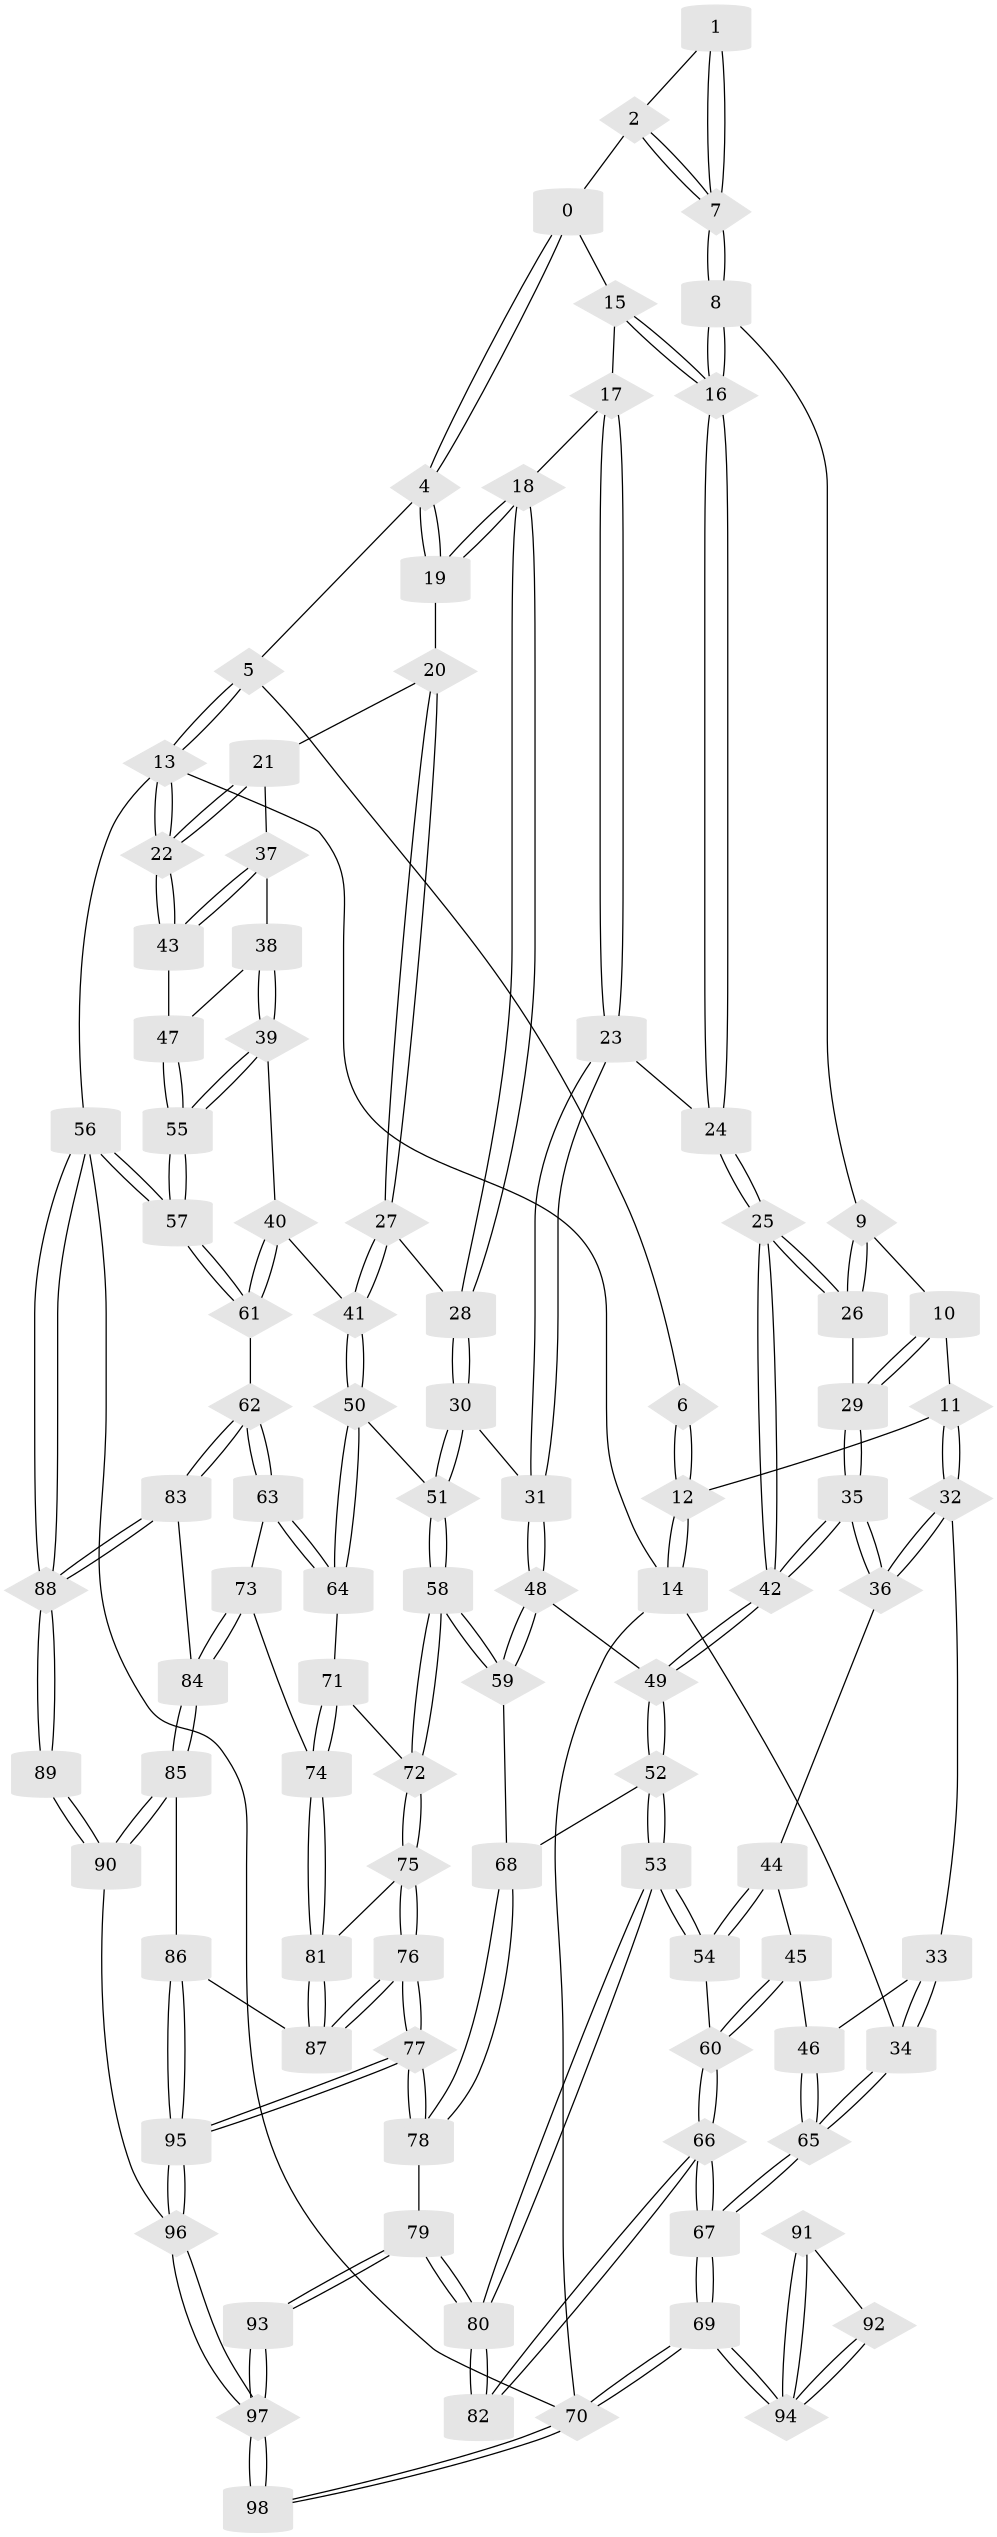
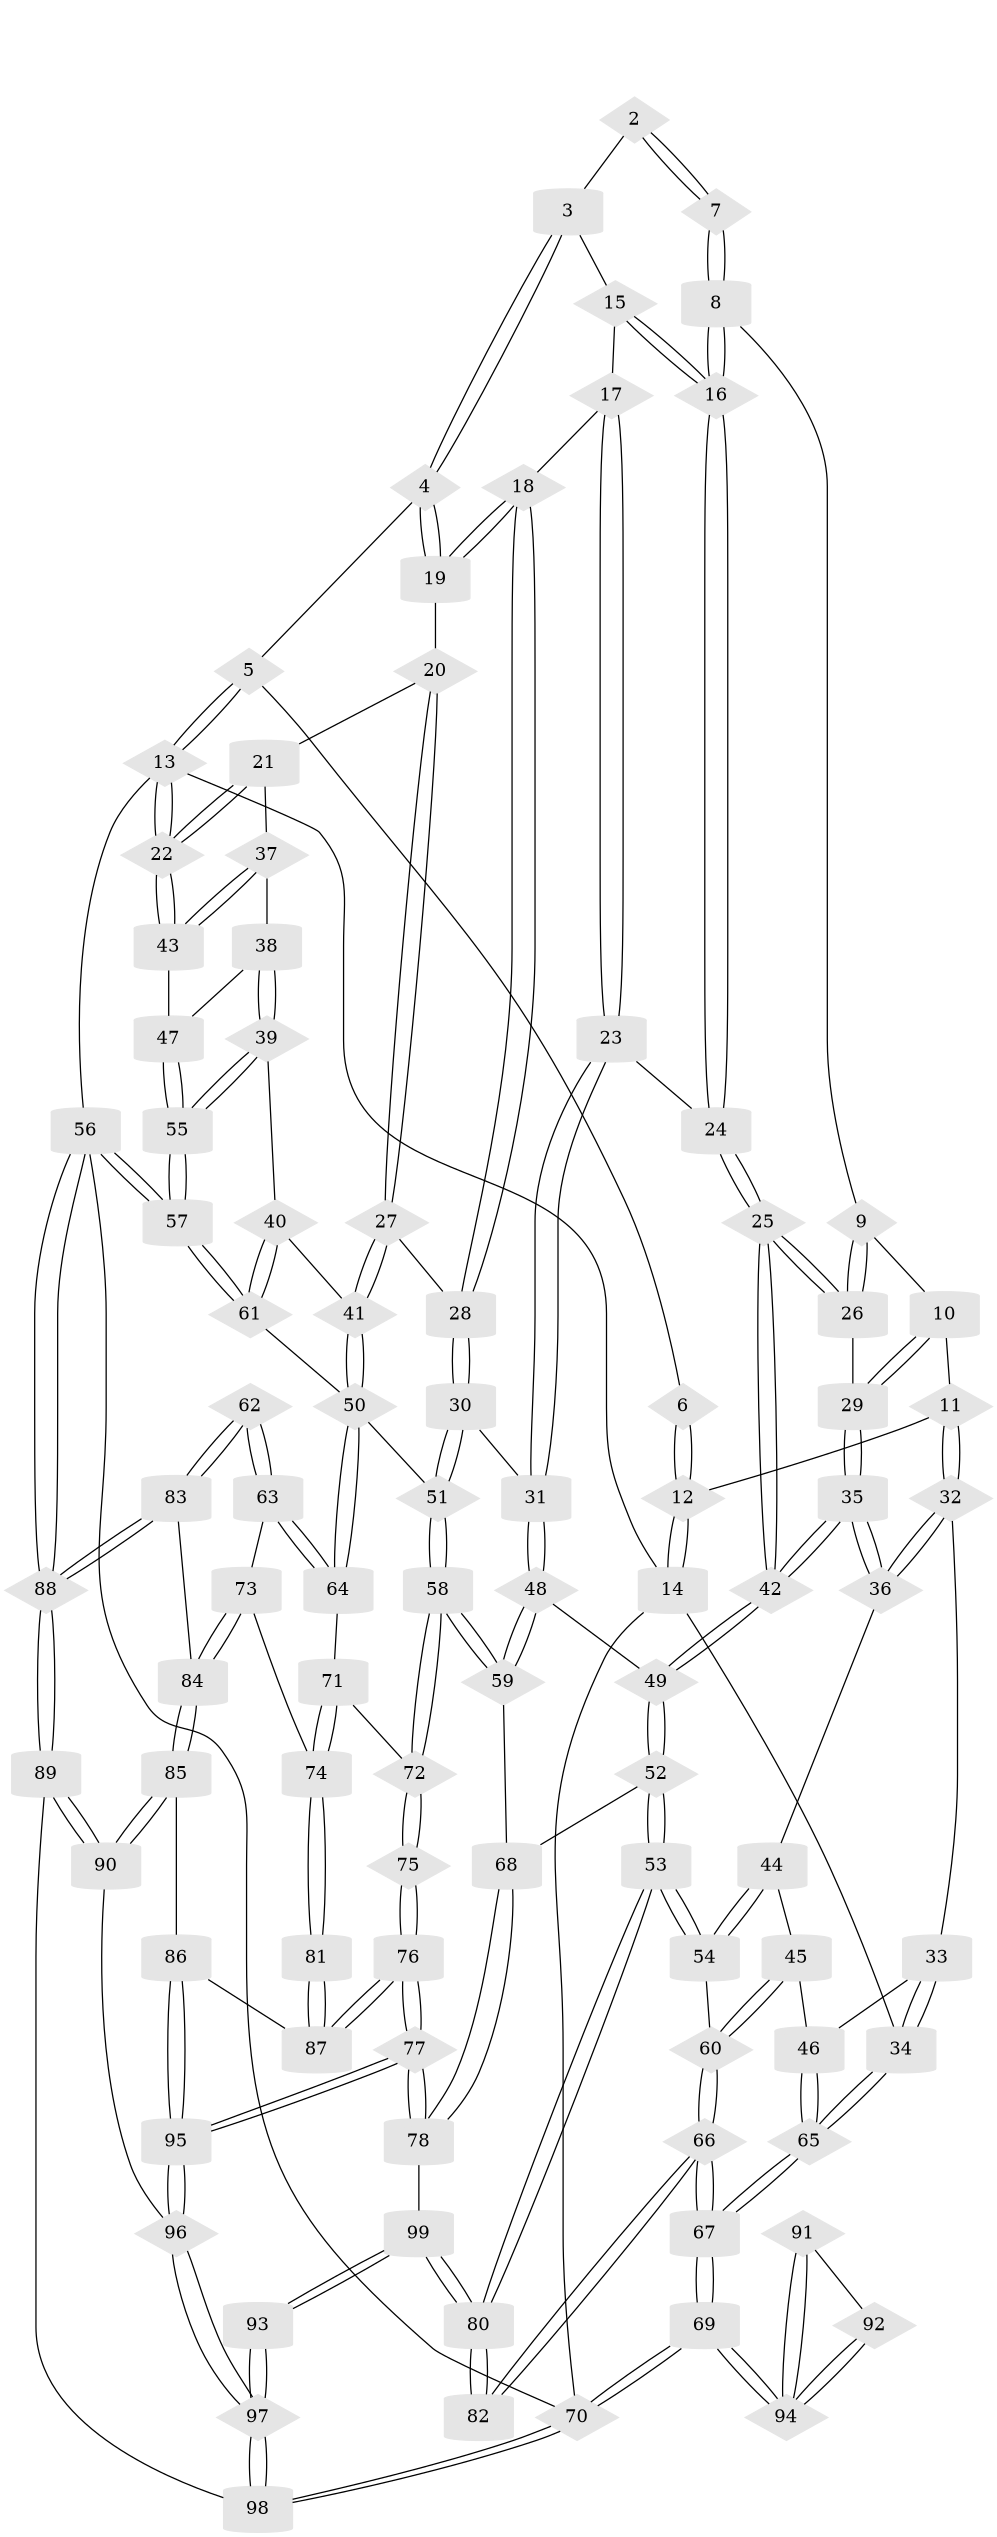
node "1": removed
node "0": label "0" -> "3"
edge "61" -- "62": now "61" -- "50"
edge "75" -- "81": removed
edge "89" -- "98": added
node "79": label "79" -> "99"
